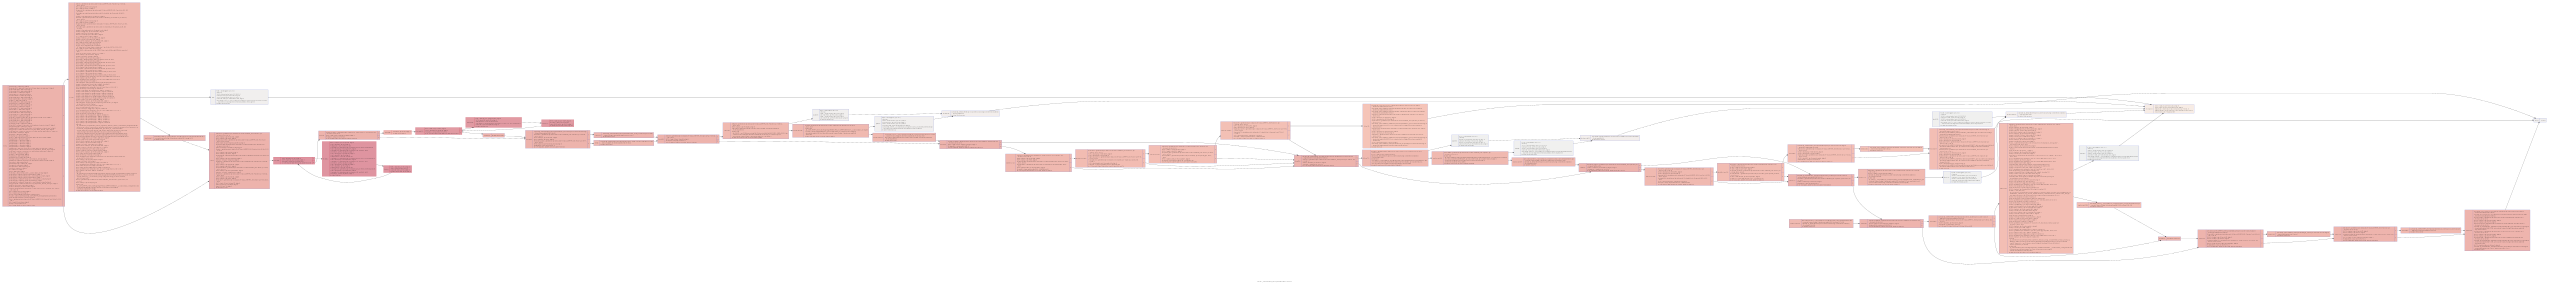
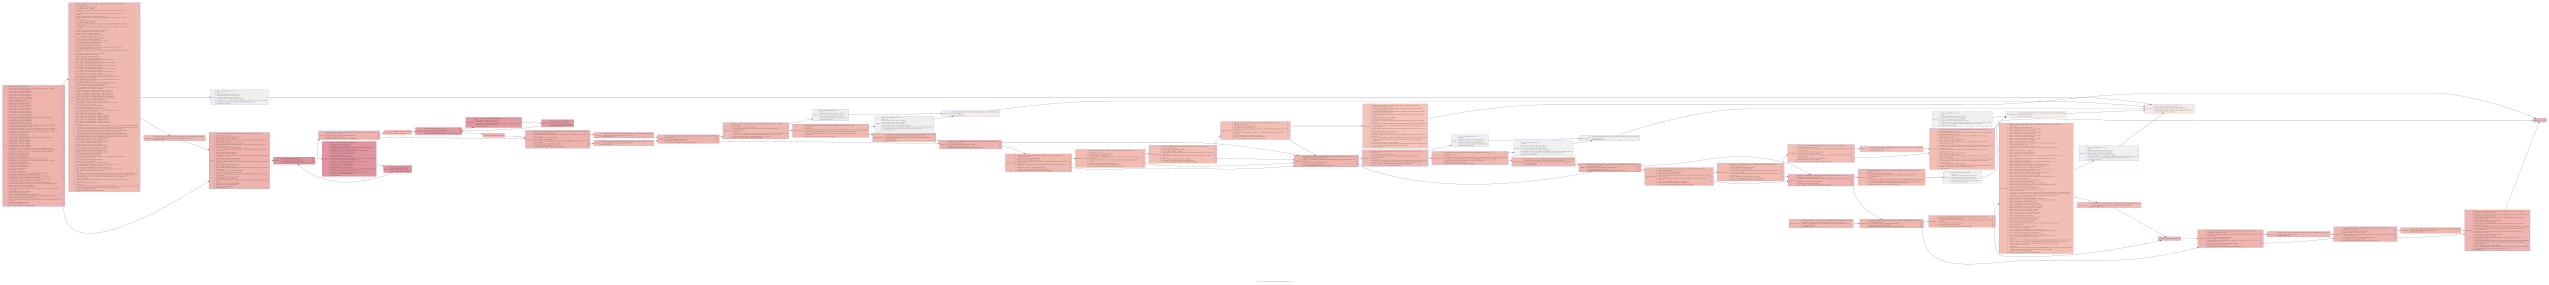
node "return:": fillcolor #e0dbd870 -> #d6524470
